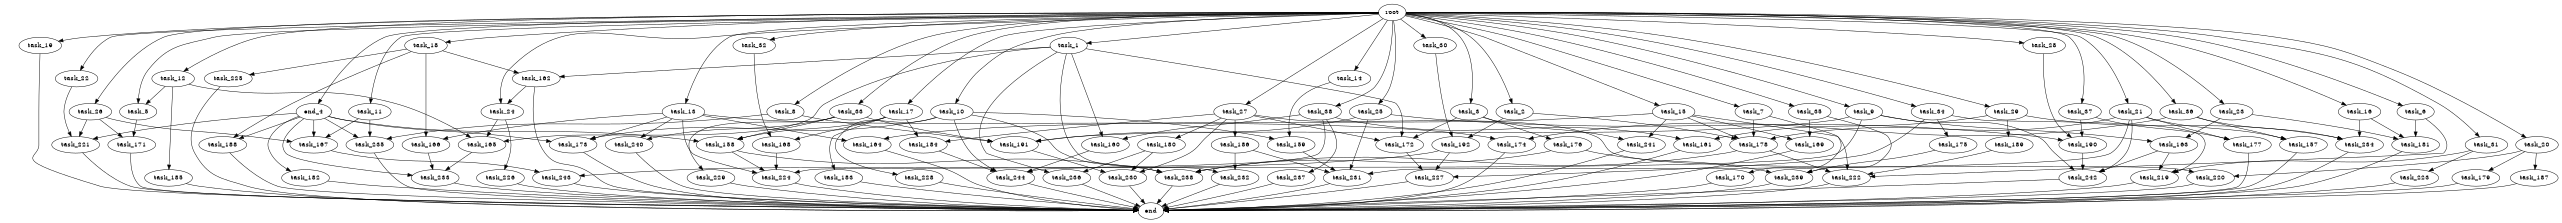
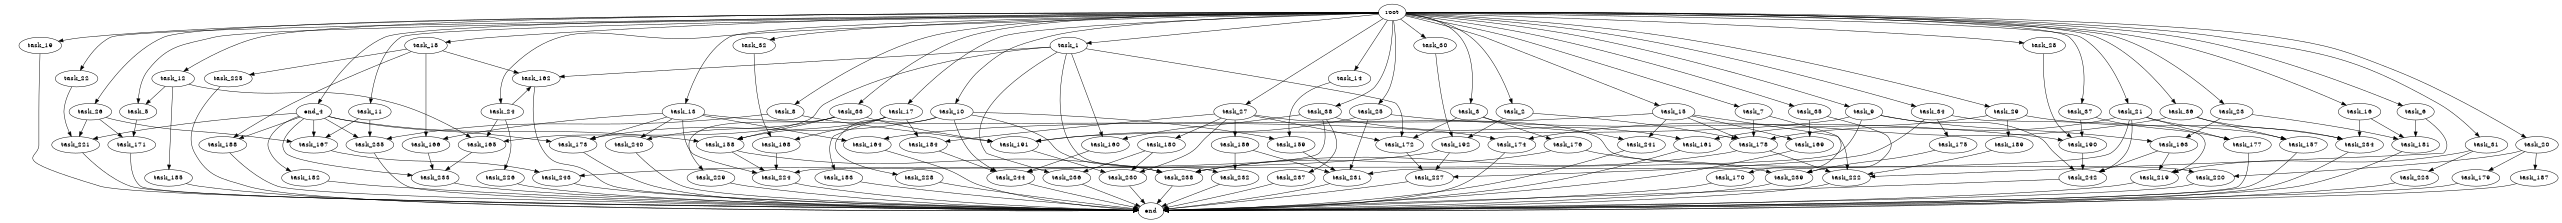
edge "task_162" -> "task_24": reversed
